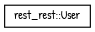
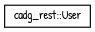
node "rest_rest::User": label "rest_rest::User" -> "cadg_rest::User"
